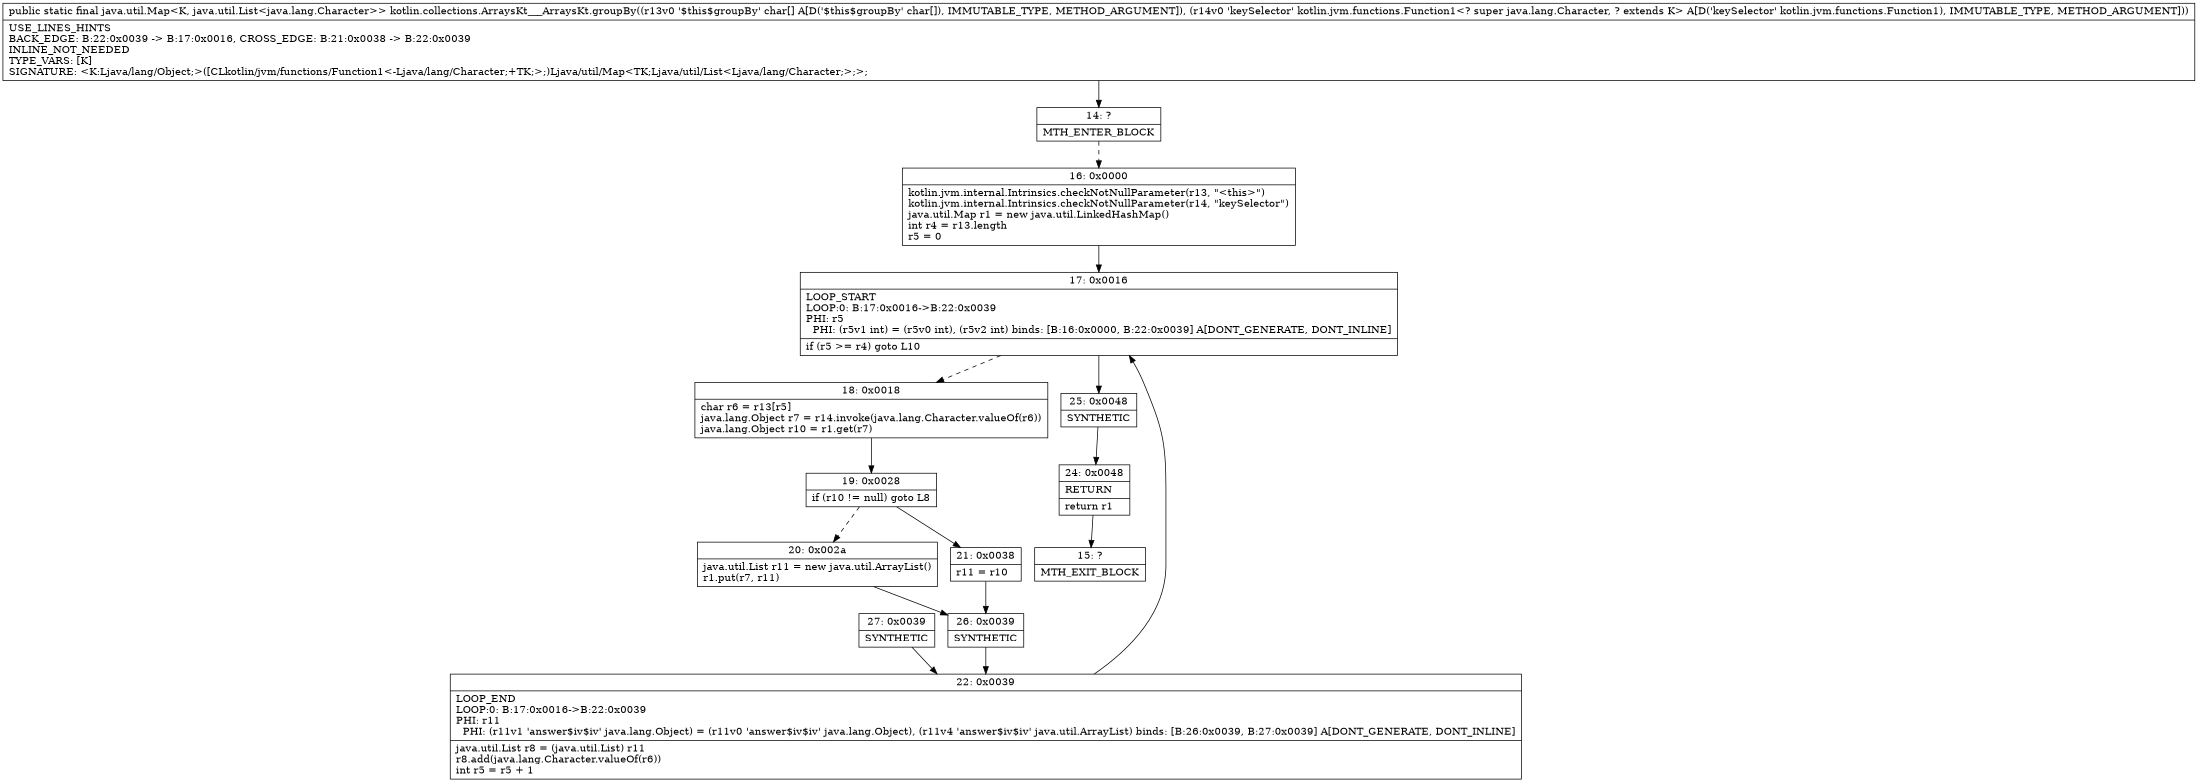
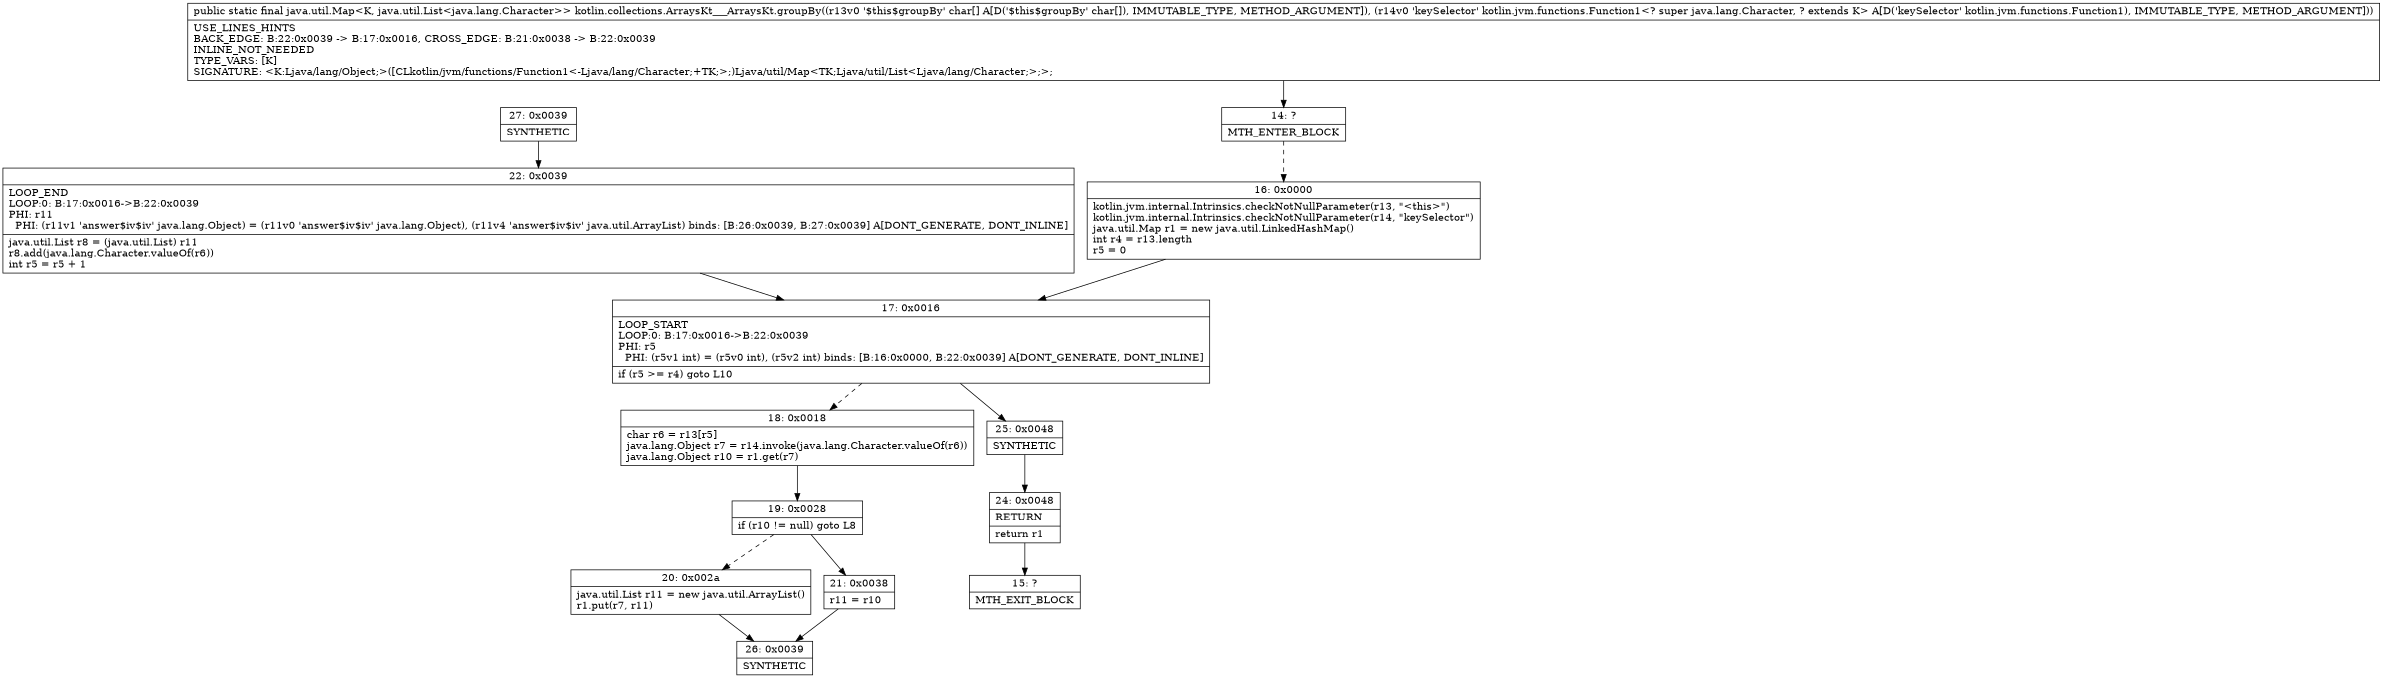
edge "26: 0x0039" -> "22: 0x0039": removed
